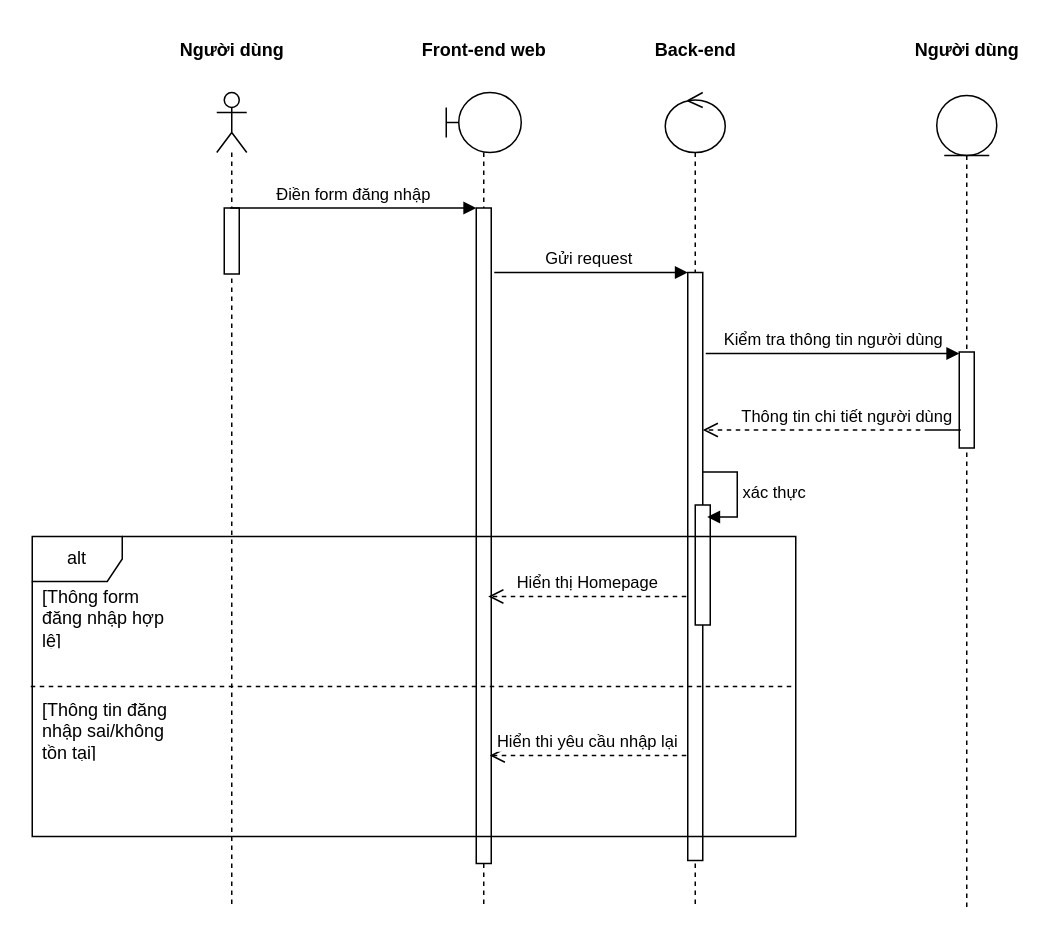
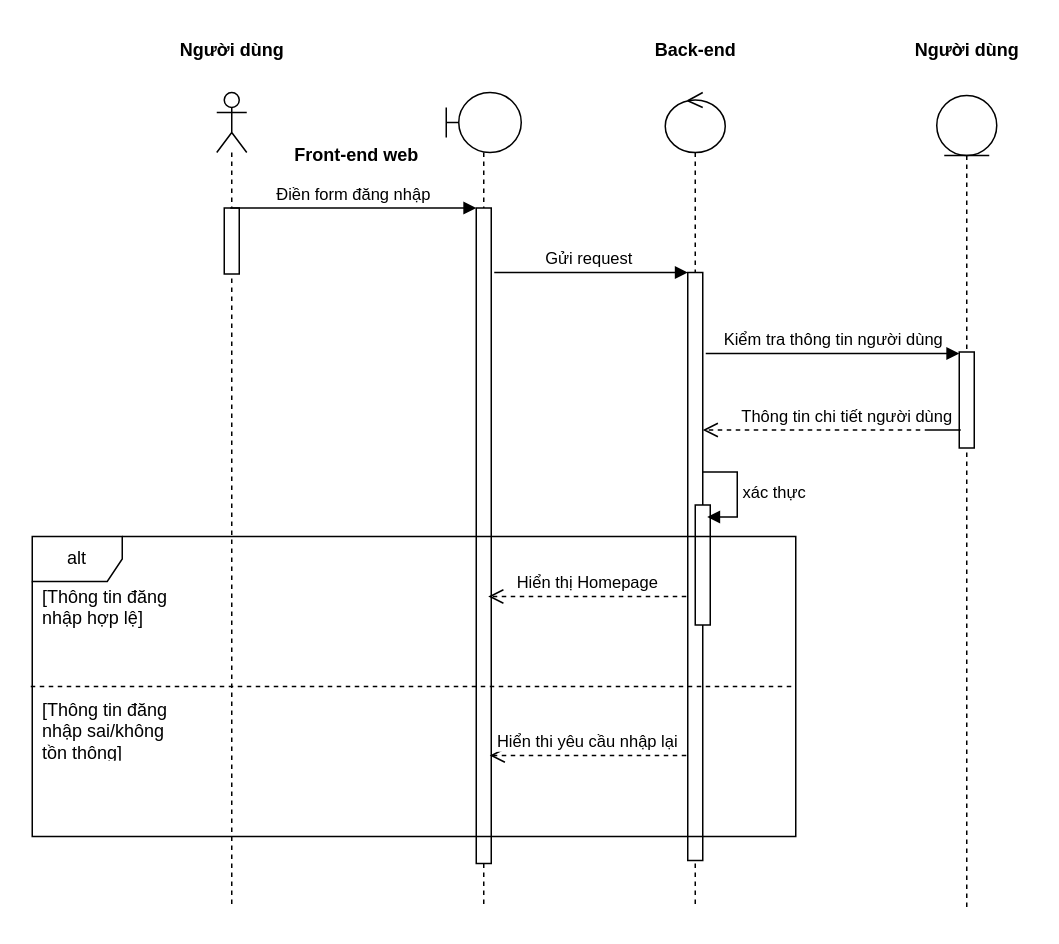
node "Front-end web": moved (484, 50) -> (356, 155)
node "[Thông form đăng nhập hợp lệ]": label "[Thông form đăng nhập hợp lệ]" -> "[Thông tin đăng nhập hợp lệ]"
node "[Thông tin đăng nhập sai/không tồn tại]": label "[Thông tin đăng nhập sai/không tồn tại]" -> "[Thông tin đăng nhập sai/không tồn thông]"
